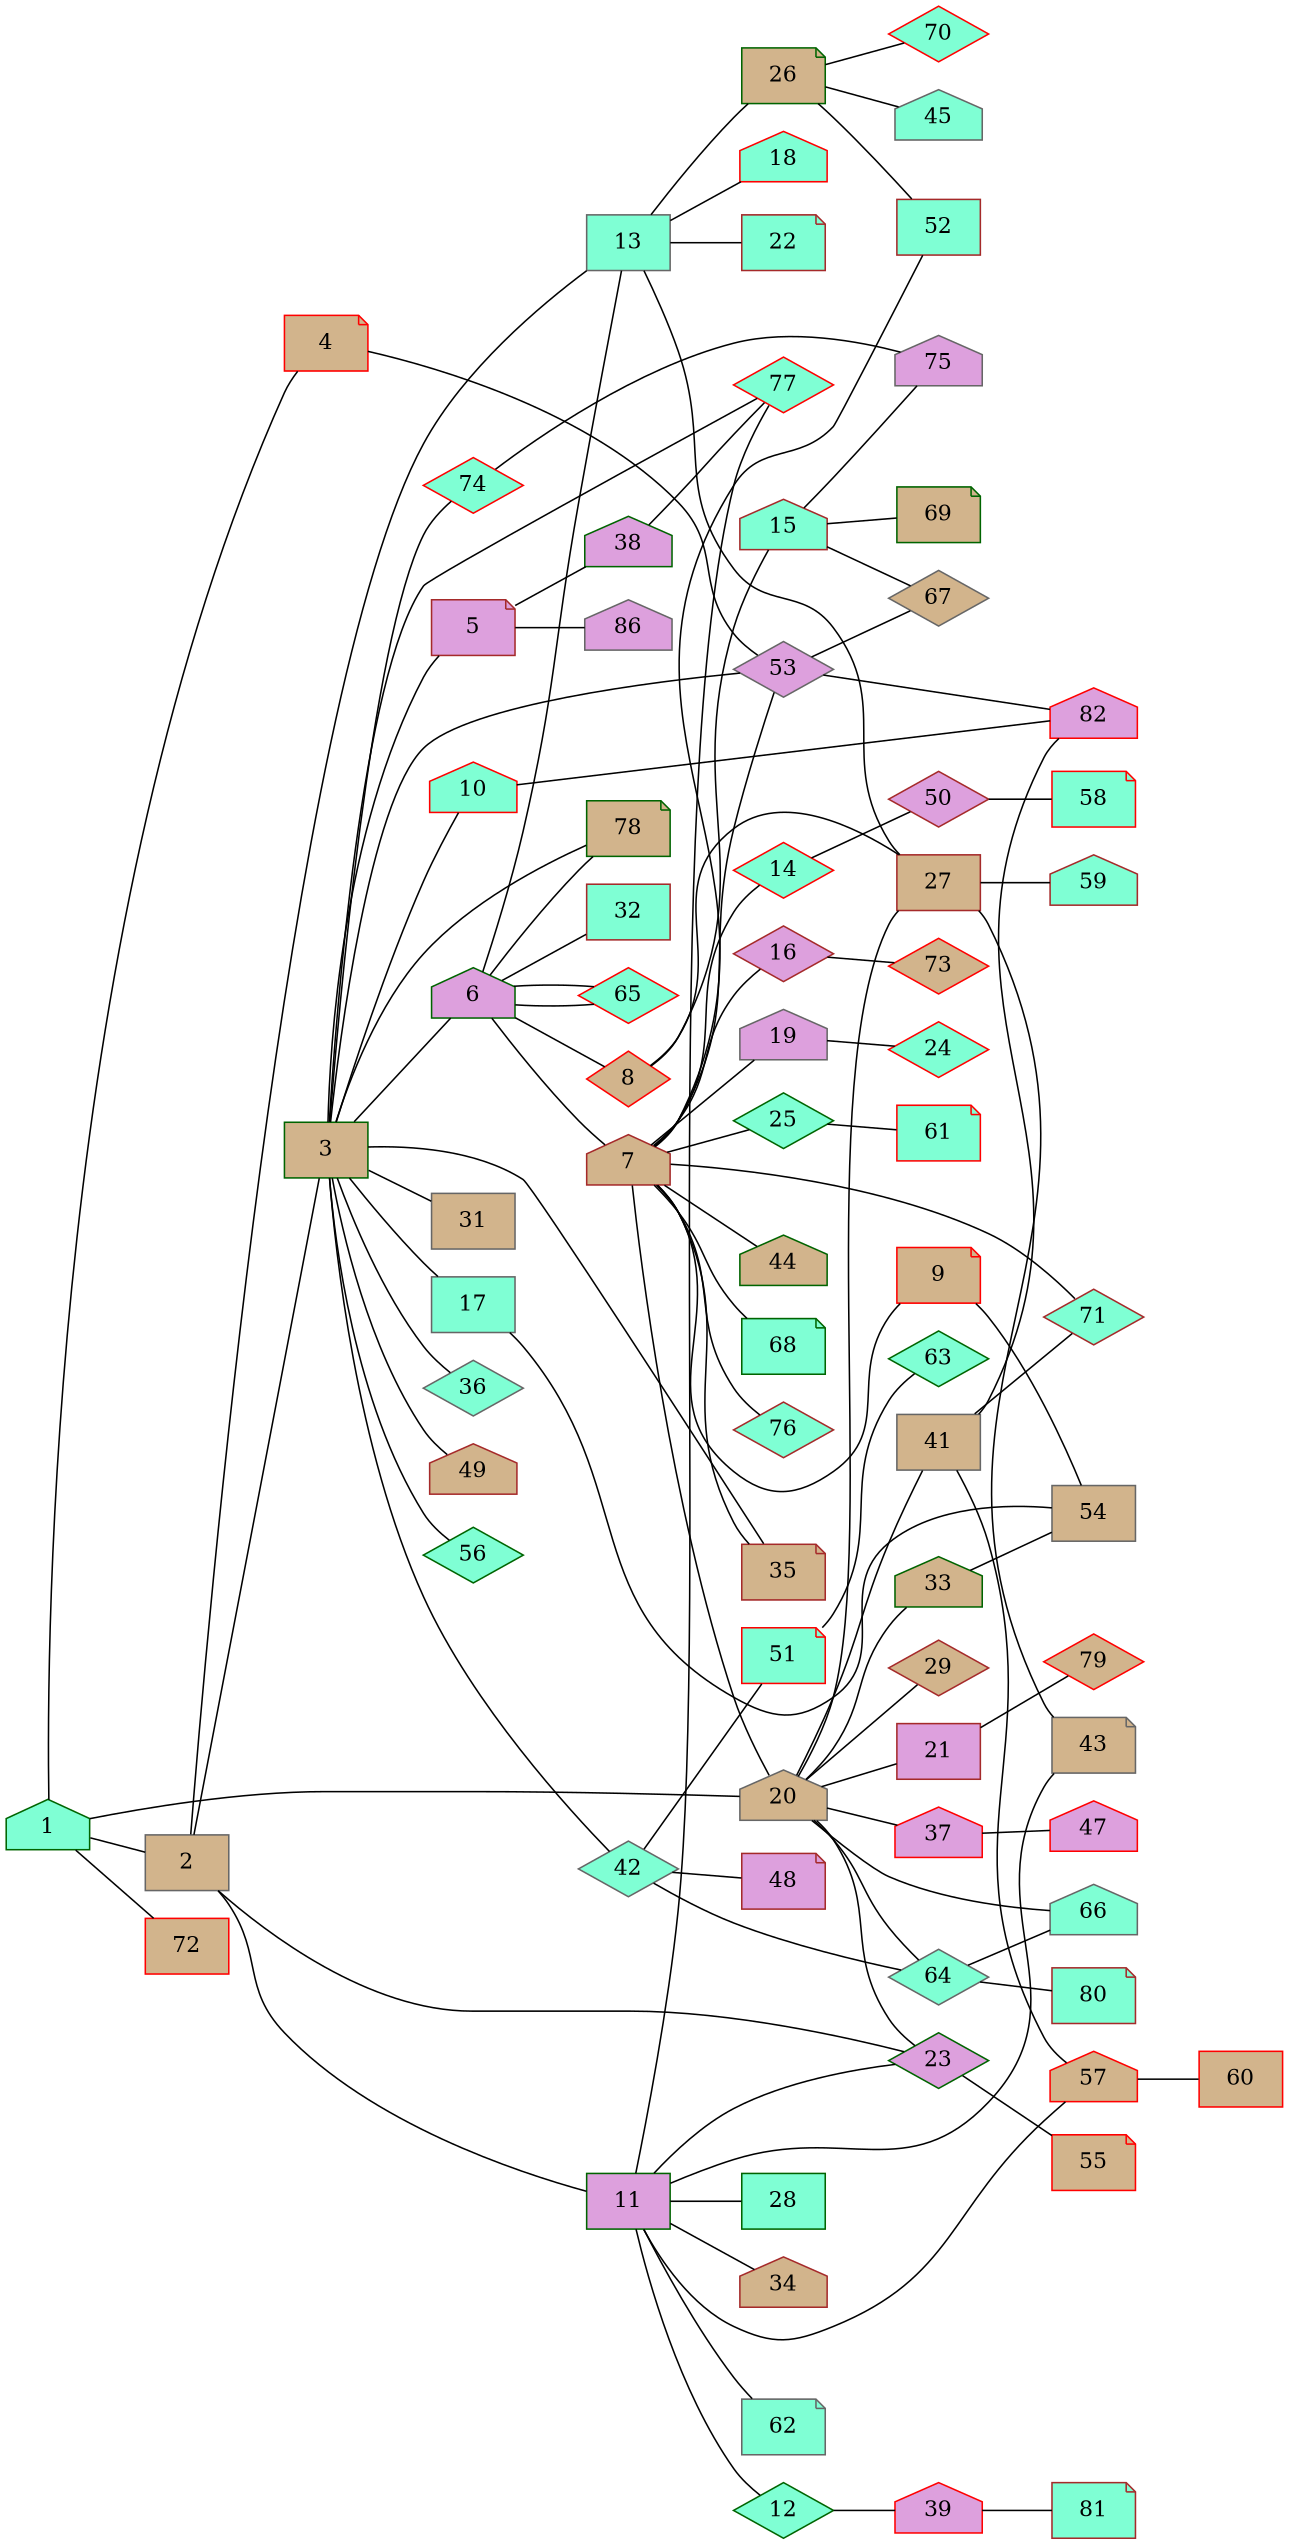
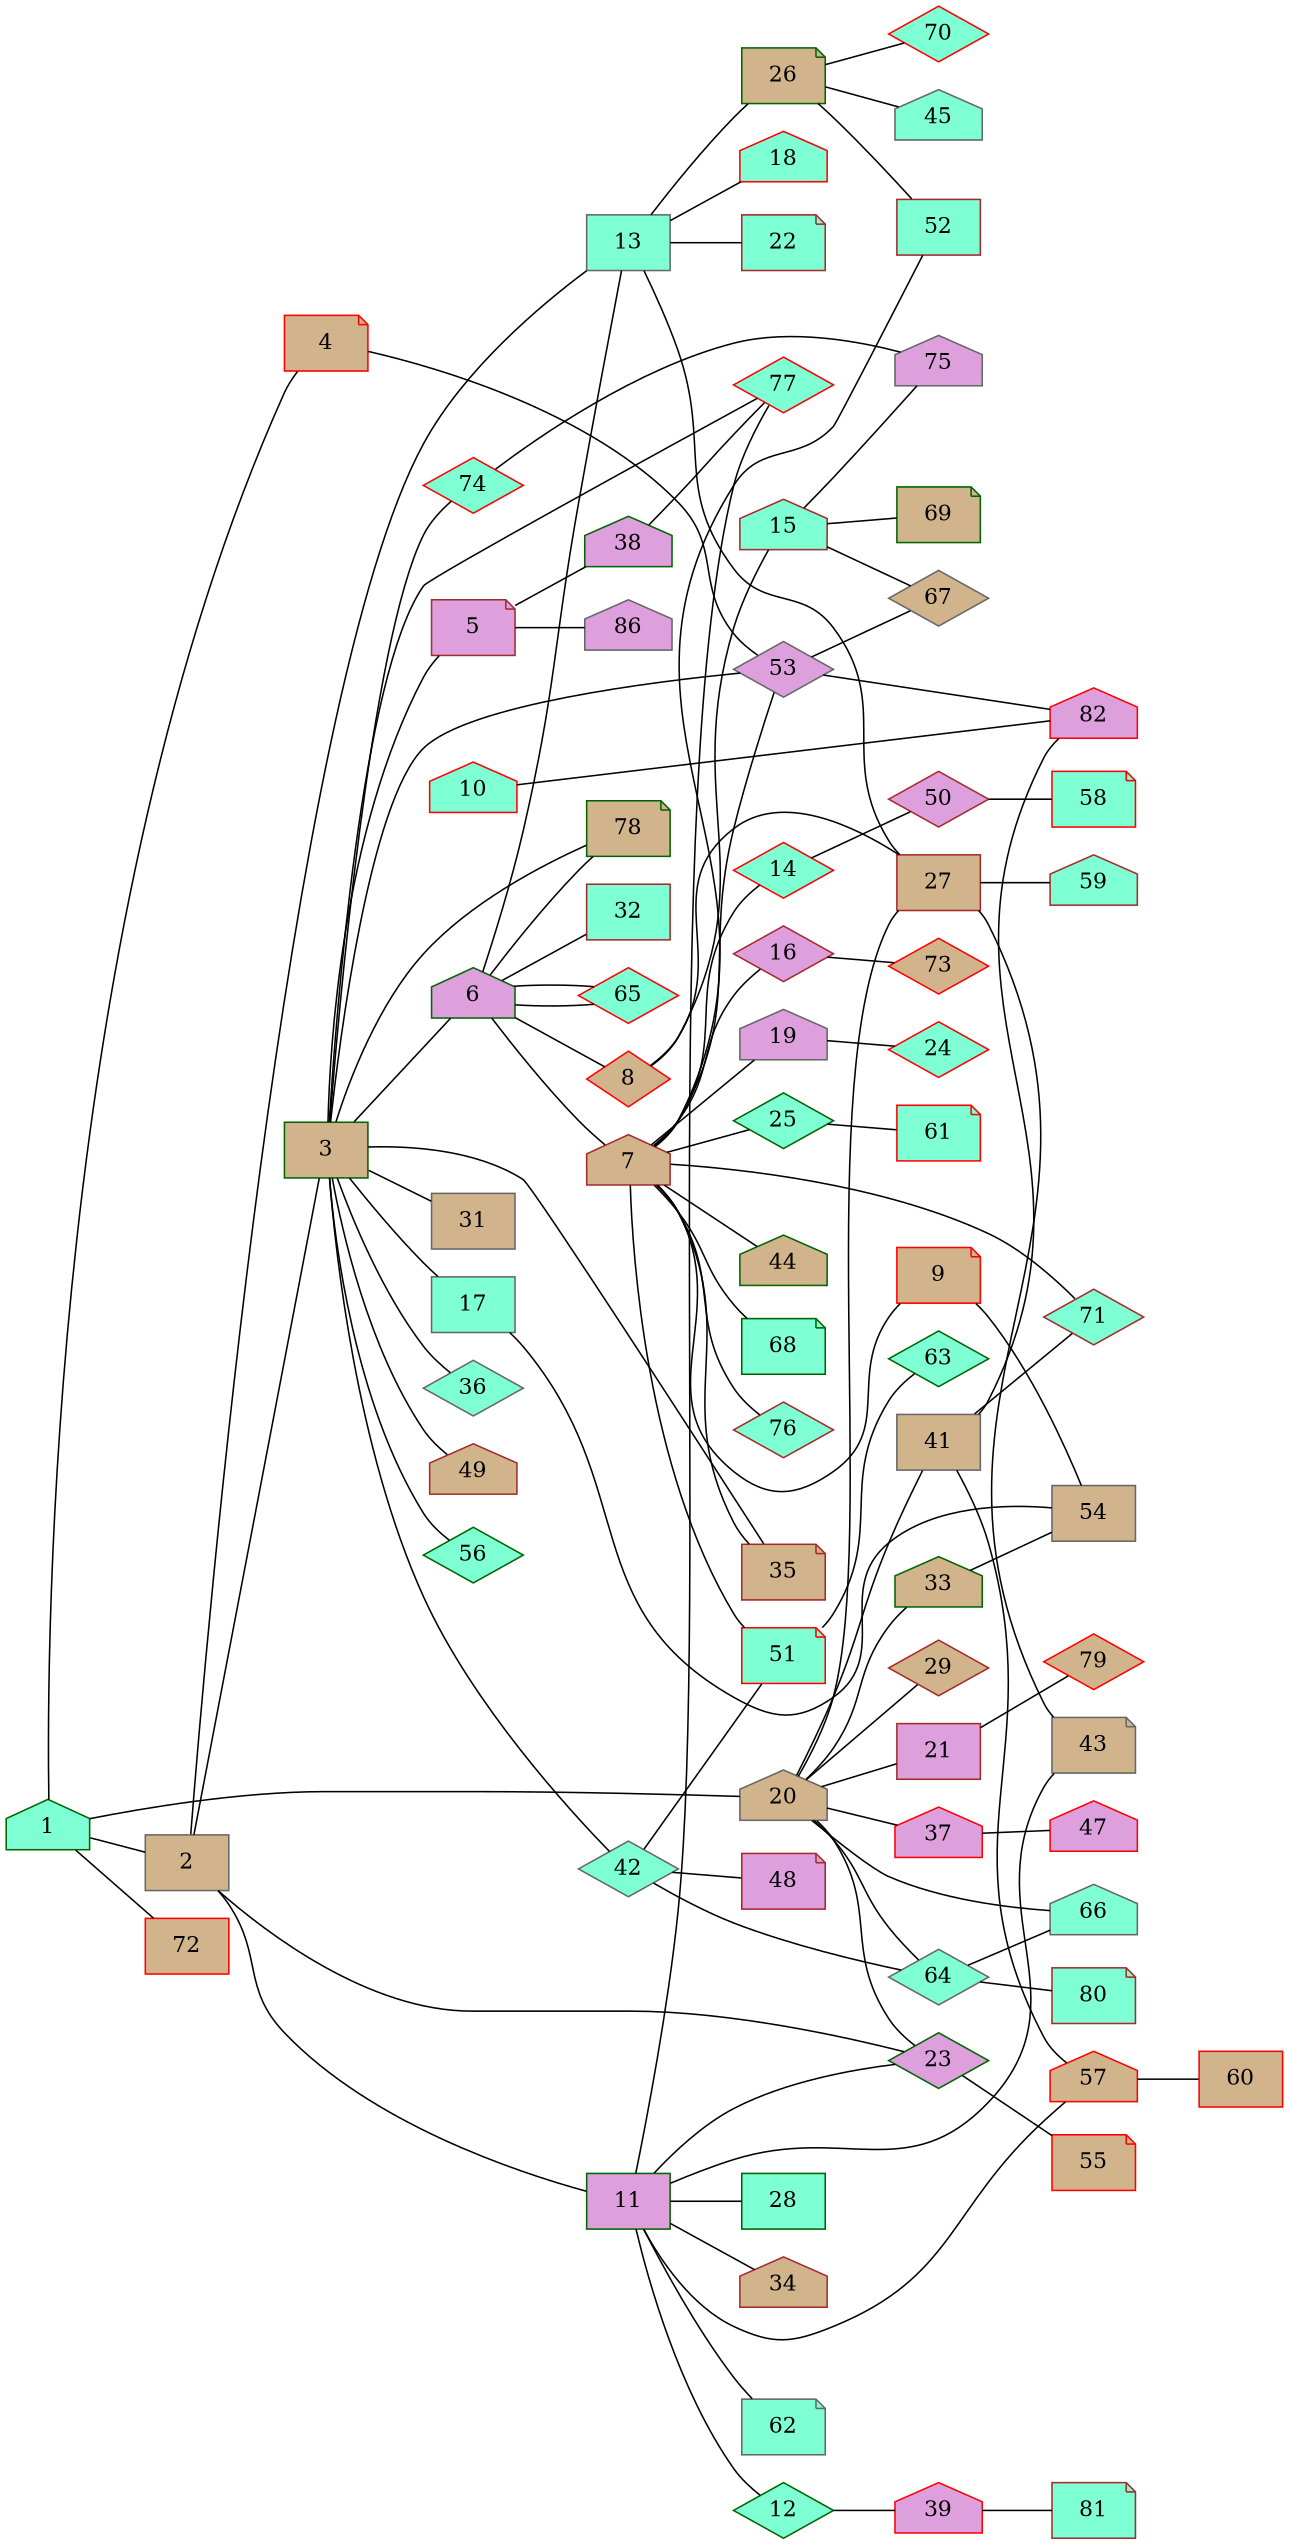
edge "10" -- "3": removed
edge "7" -- "20": now "7" -- "51"
